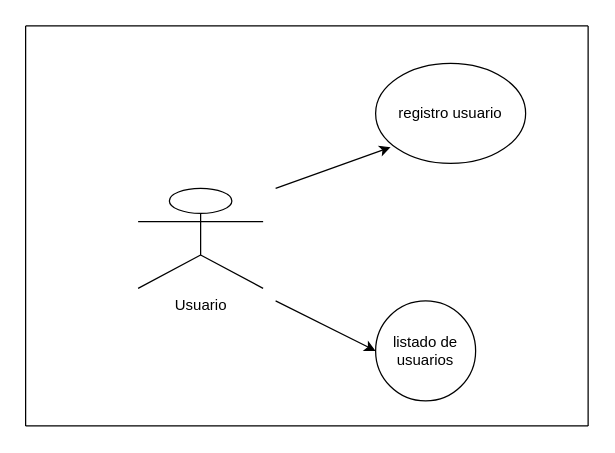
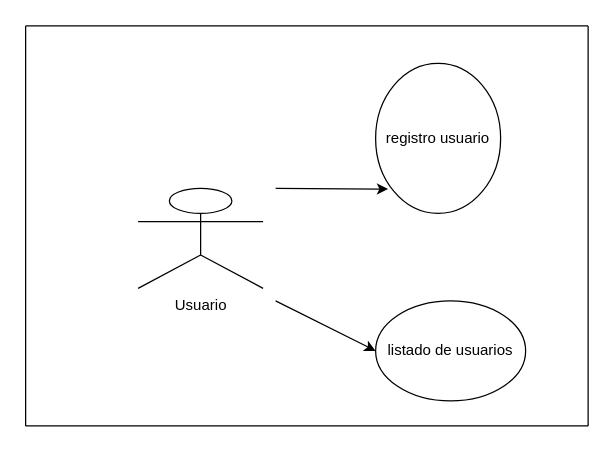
node "registro usuario": size 150x100 -> 125x150
node "listado de usuarios": size 100x100 -> 150x100
